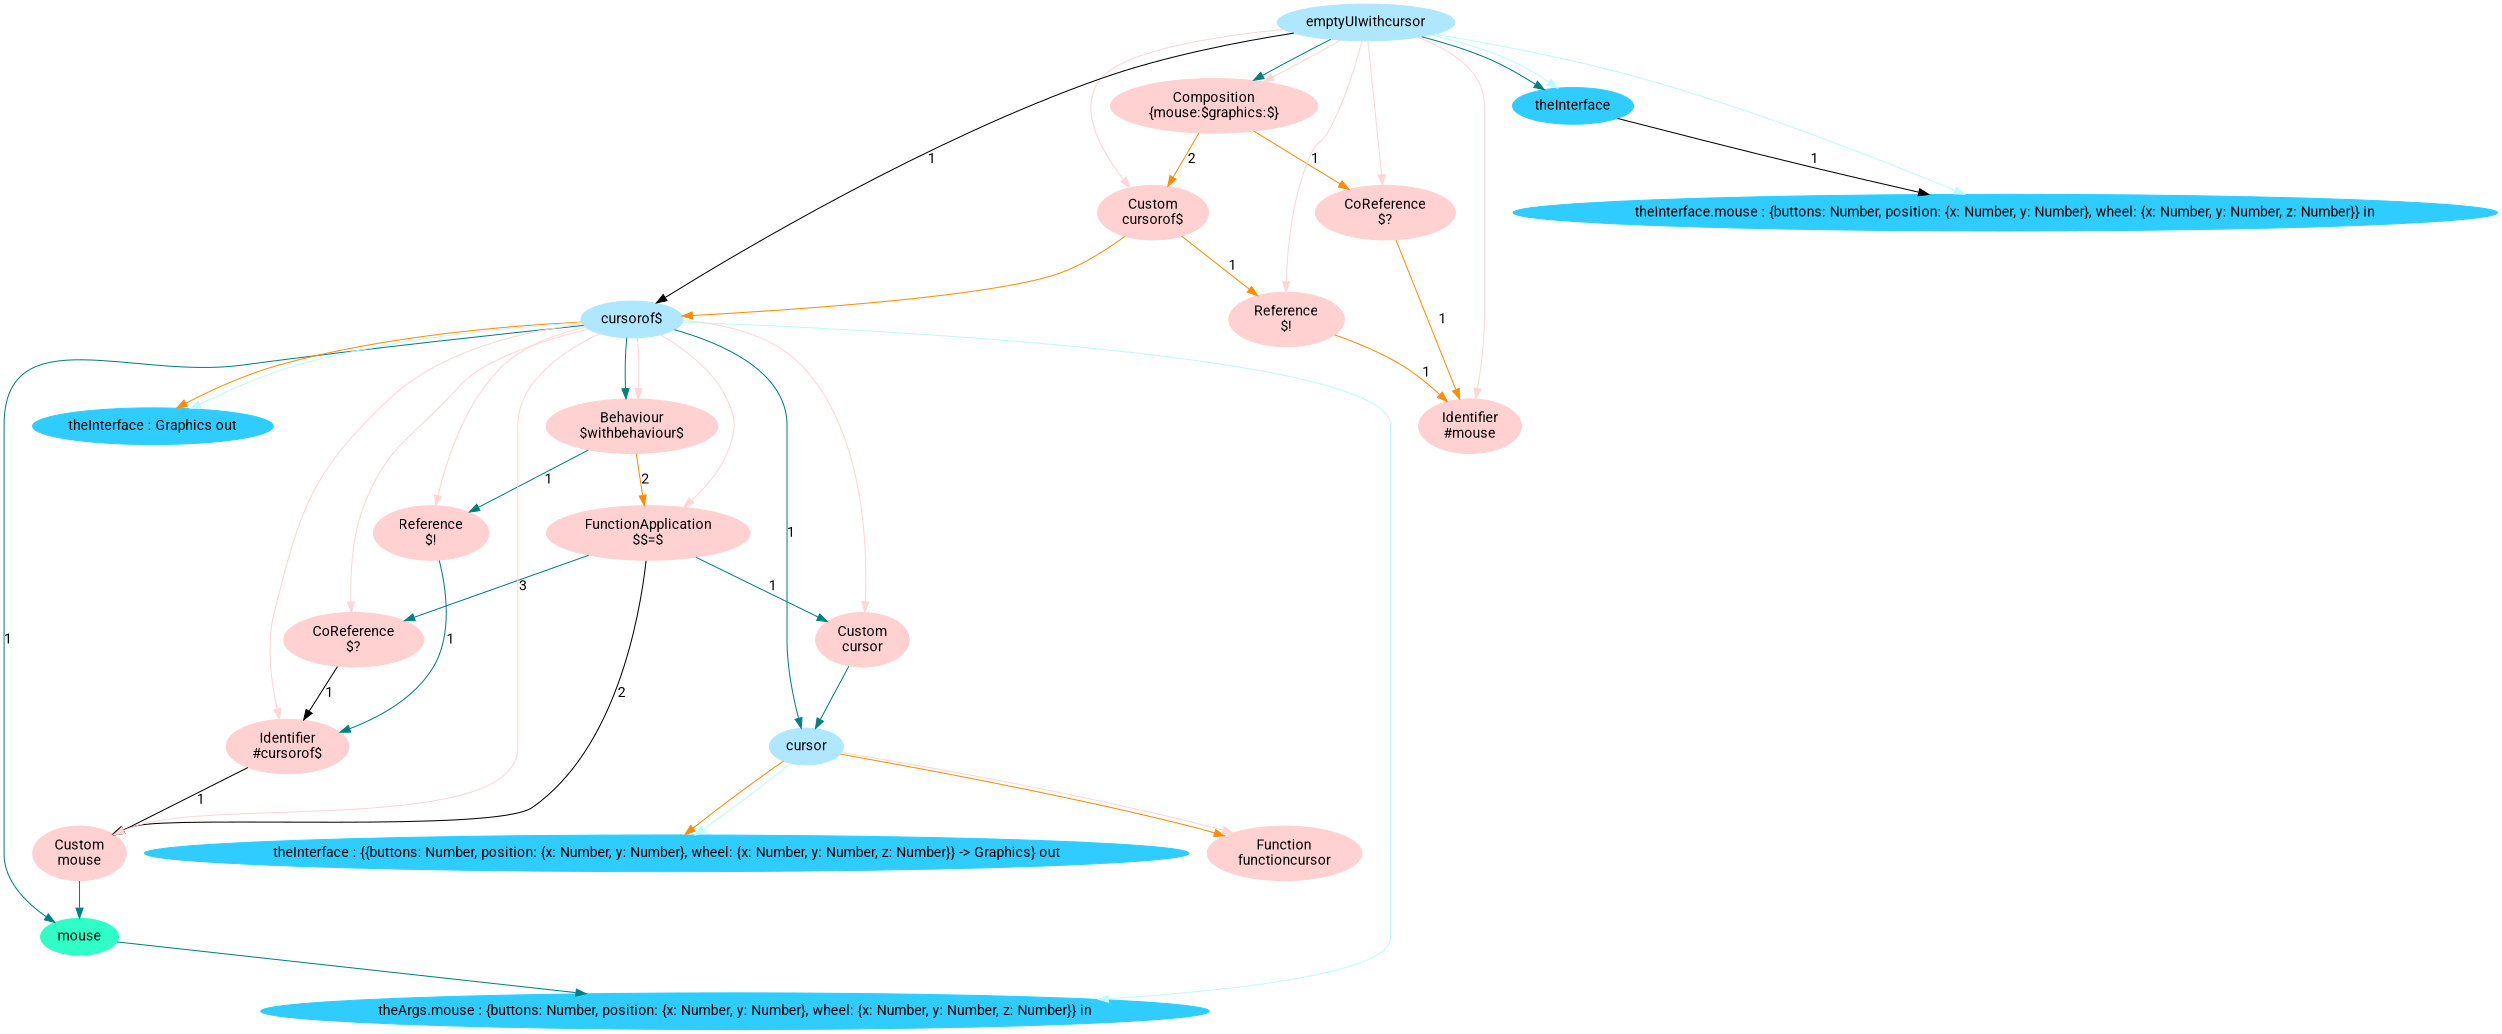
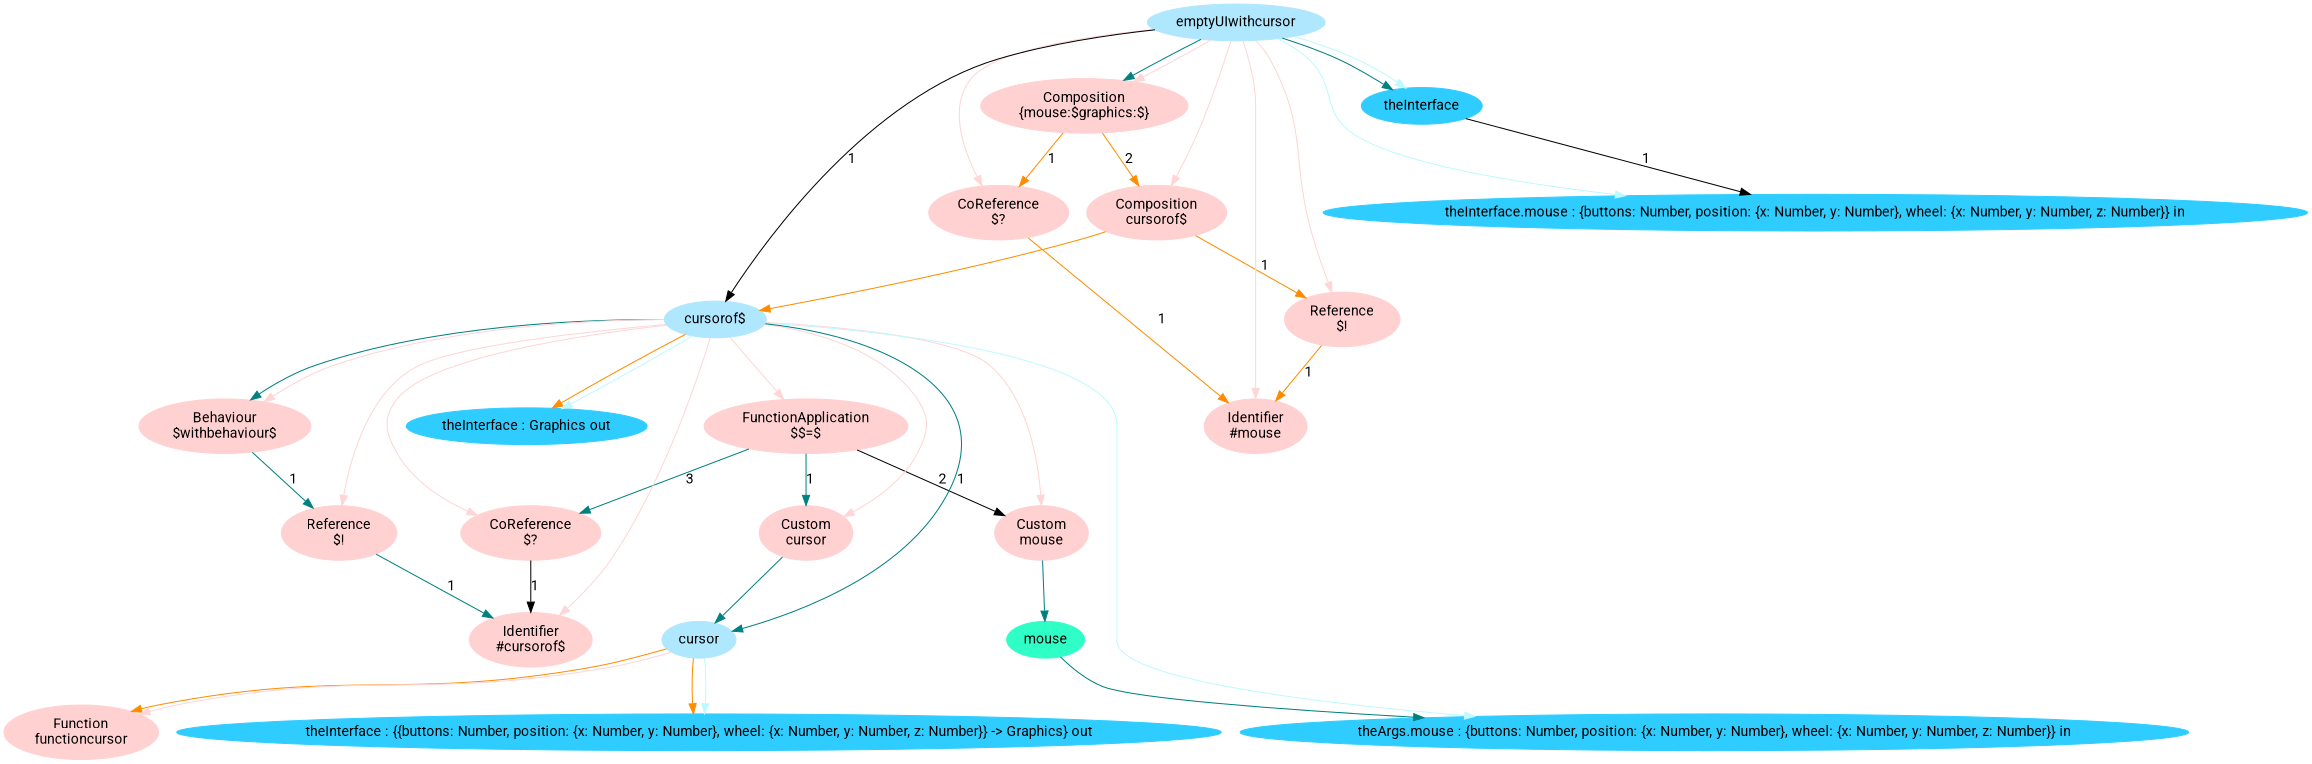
node "Custom cursorof$": label "Custom cursorof$" -> "Composition cursorof$"
edge "cursorof$" -> "mouse": removed, label "1"
edge "Behaviour $withbehaviour$" -> "FunctionApplication $$=$": removed, label "2"
edge "Identifier #cursorof$" -> "Custom mouse": removed, label "1"
